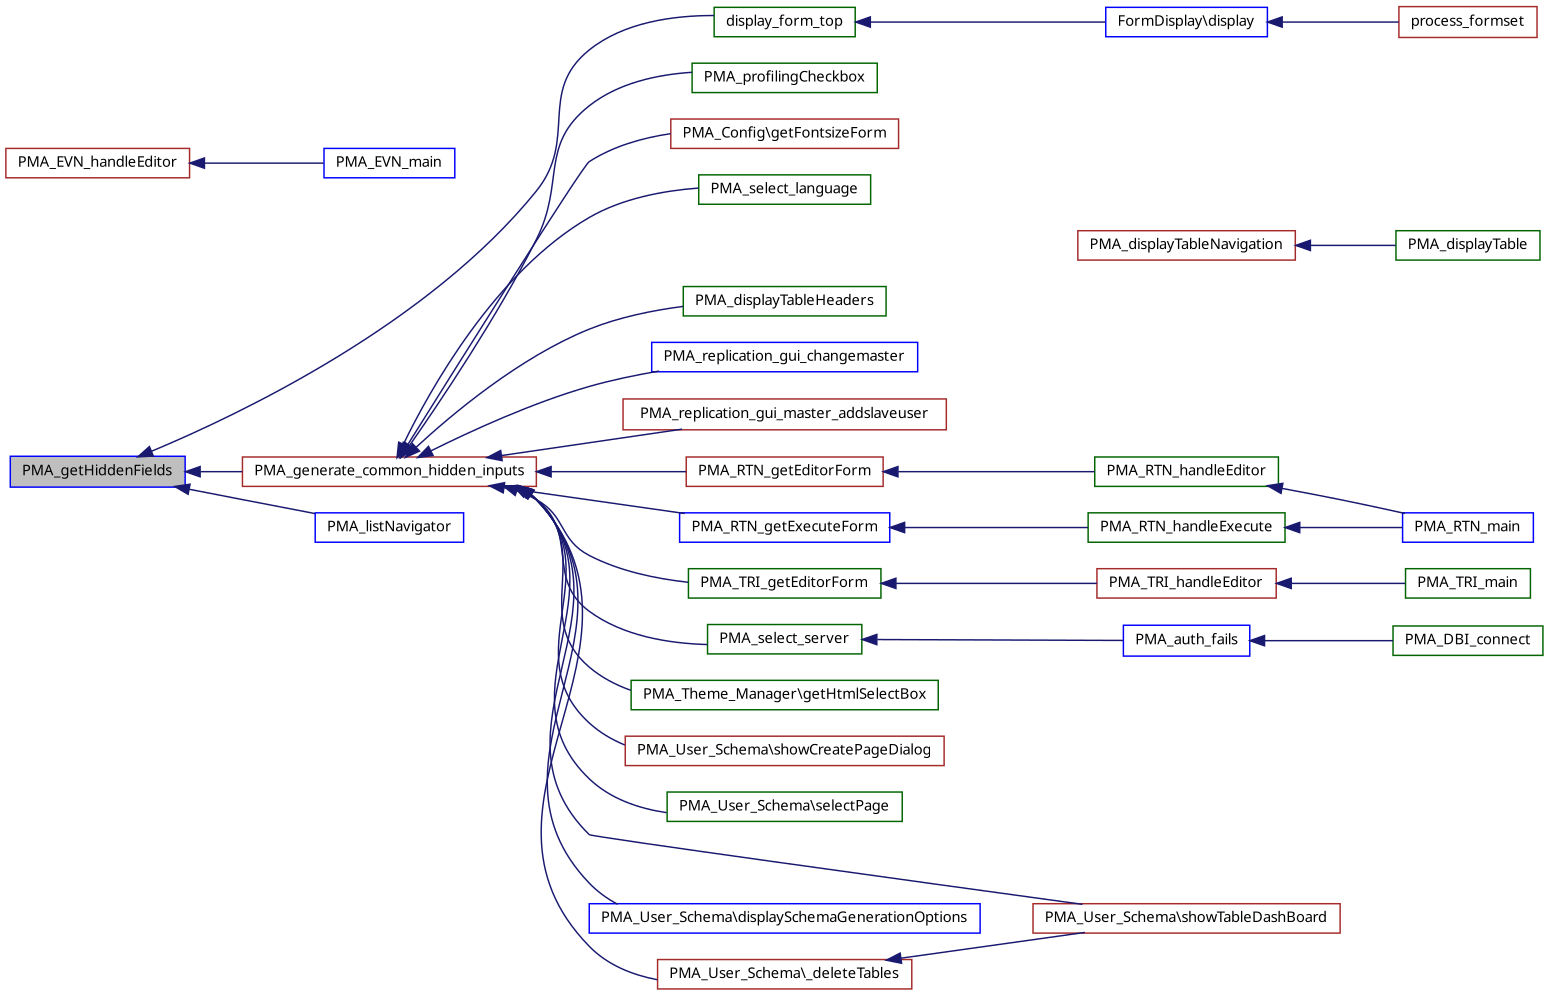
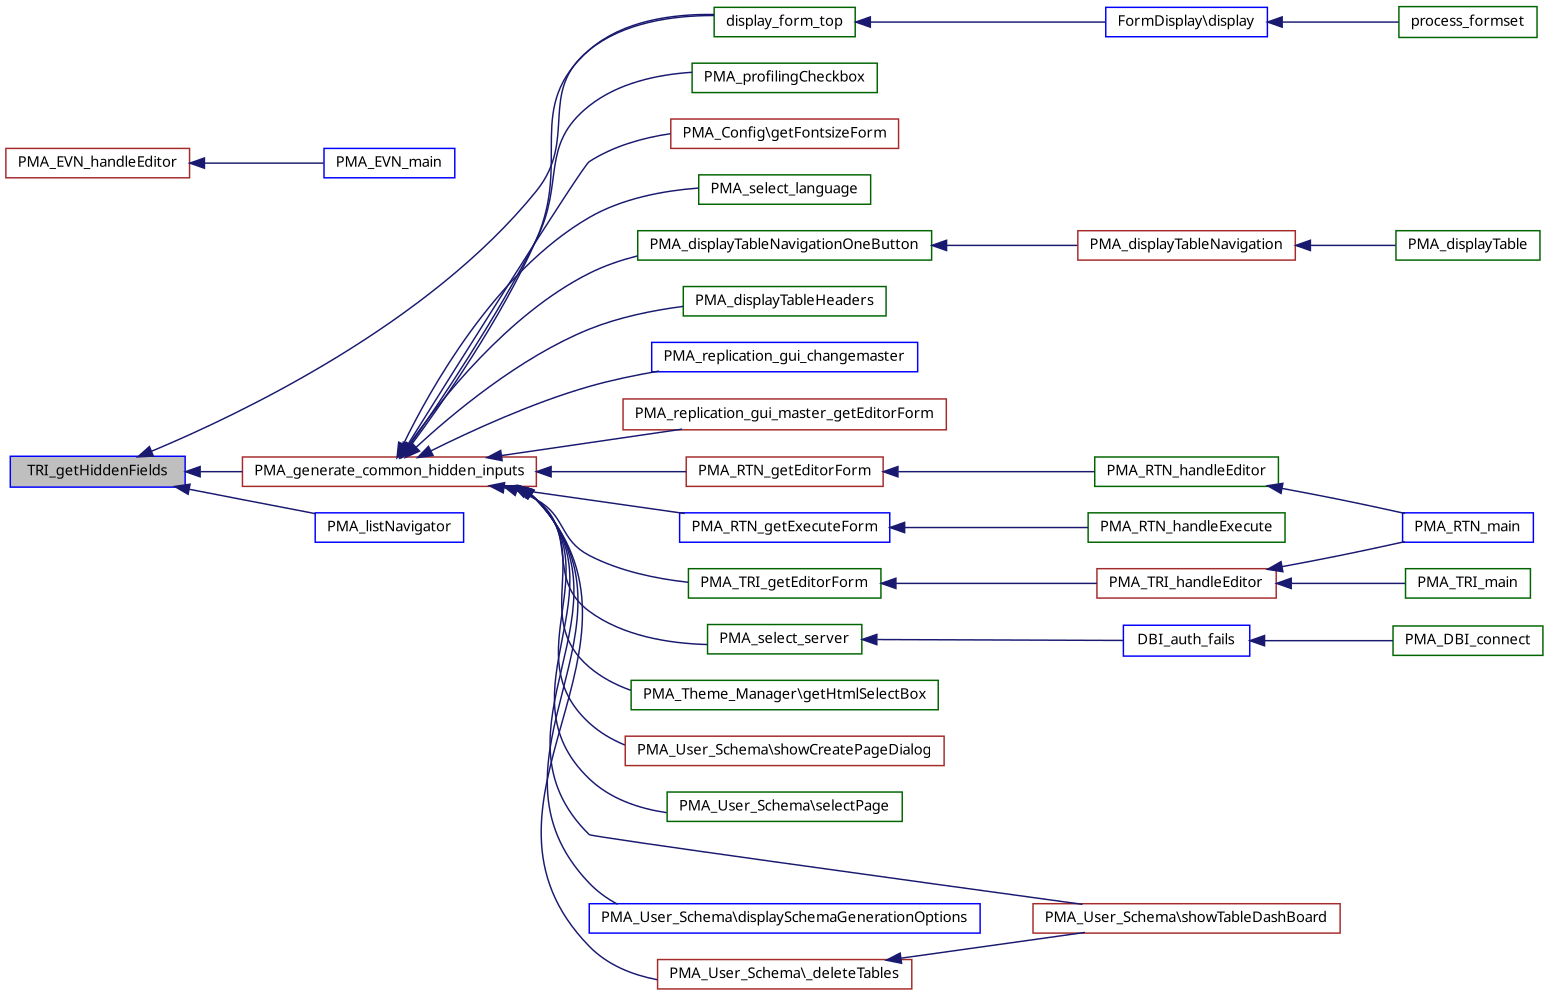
node "process_formset": color brown -> darkgreen
edge "display_form_top" -> "PMA_generate_common_hidden_inputs": added
node "PMA_displayTableNavigationOneButton": added
node "PMA_replication_gui_master_addslaveuser": label "PMA_replication_gui_master_addslaveuser" -> "PMA_replication_gui_master_getEditorForm"
node "PMA_getHiddenFields": label "PMA_getHiddenFields" -> "TRI_getHiddenFields"
edge "PMA_RTN_main" -> "PMA_RTN_handleExecute": now "PMA_RTN_main" -> "PMA_TRI_handleEditor"
node "PMA_auth_fails": label "PMA_auth_fails" -> "DBI_auth_fails"
